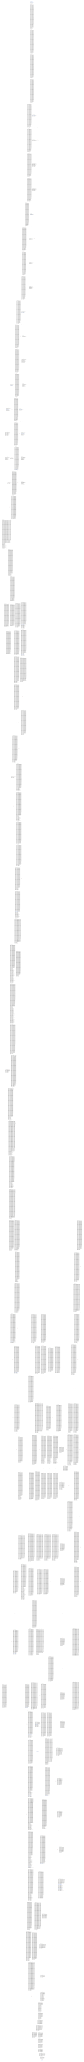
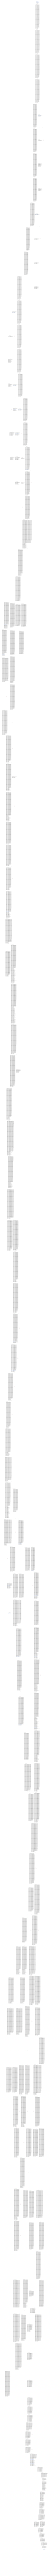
node "-----   BLOCK ~233e -----": added
